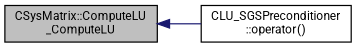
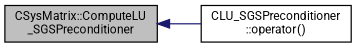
node "CSysMatrix::ComputeLU _ComputeLU": label "CSysMatrix::ComputeLU _ComputeLU" -> "CSysMatrix::ComputeLU _SGSPreconditioner"
